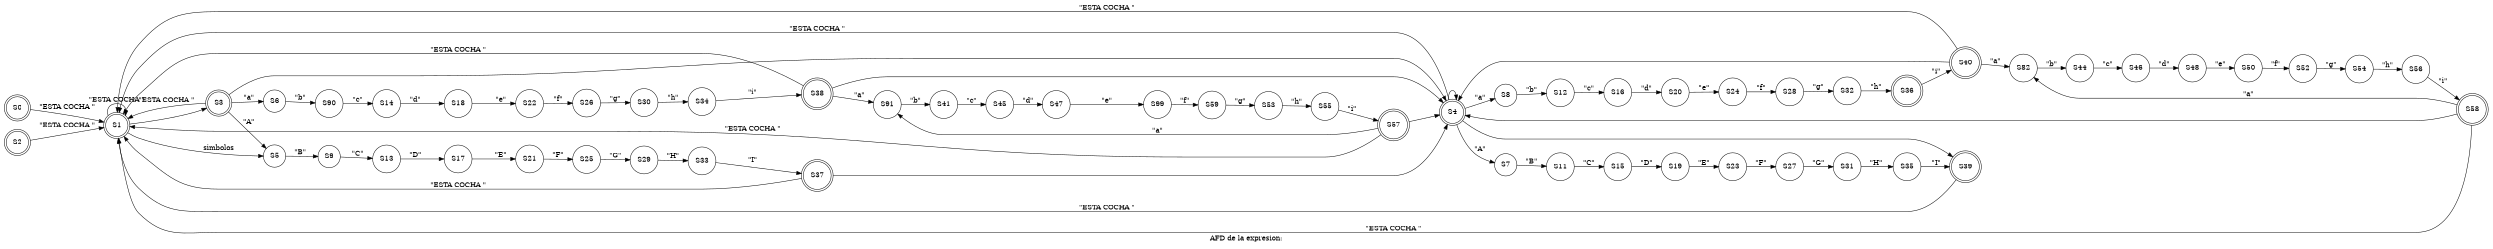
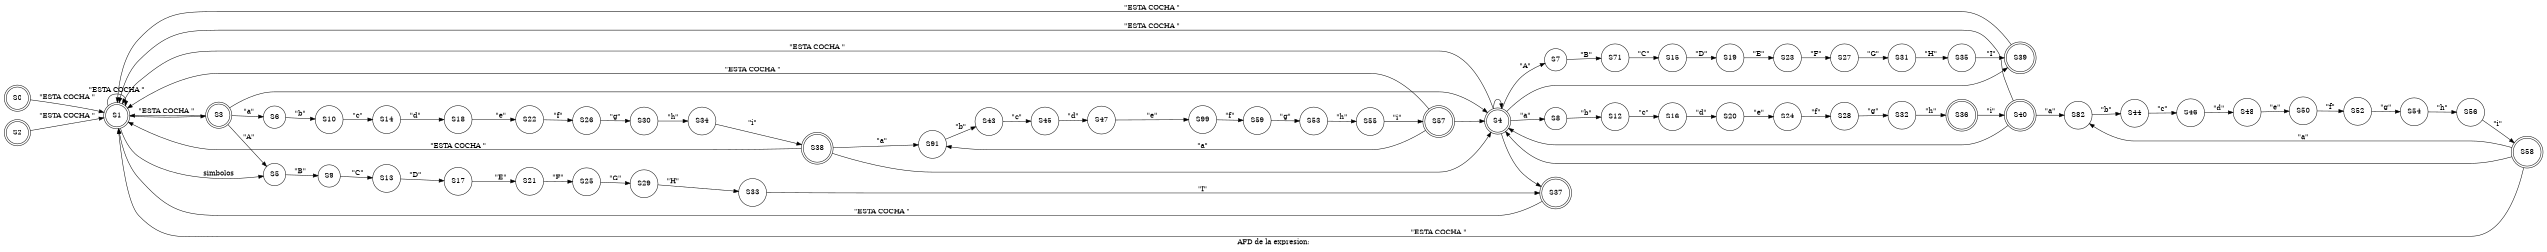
node "S90": label "S90" -> "S10"
node "S41": label "S41" -> "S43"
node "S11": label "S11" -> "S71"
edge "S37" -> "S4": reversed
